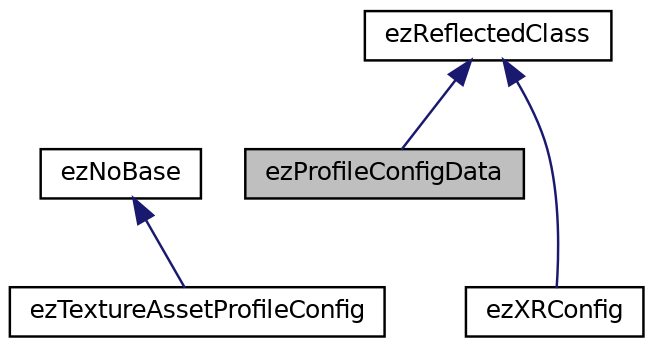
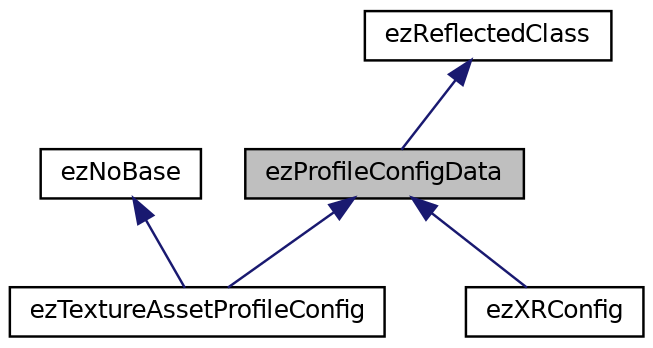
edge "ezXRConfig" -> "ezReflectedClass": now "ezXRConfig" -> "ezProfileConfigData"
edge "ezTextureAssetProfileConfig" -> "ezProfileConfigData": added
